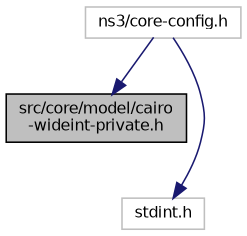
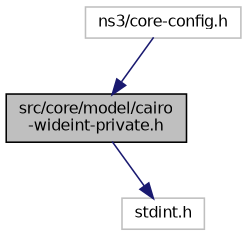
edge "ns3/core-config.h" -> "stdint.h": now "src/core/model/cairo -wideint-private.h" -> "stdint.h"
